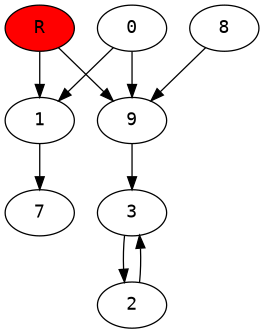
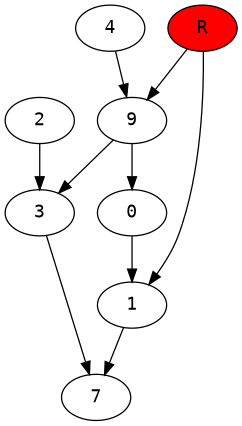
node "8": label "8" -> "4"
edge "0" -> "9": reversed
edge "3" -> "2": now "3" -> "7"
